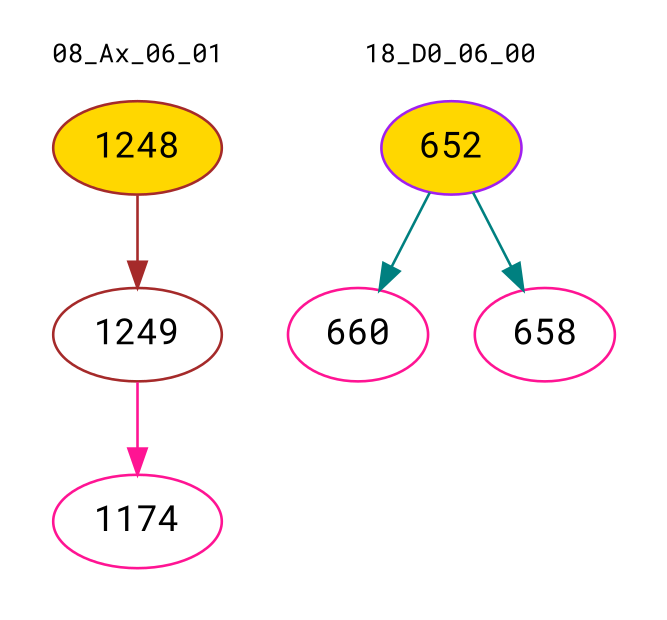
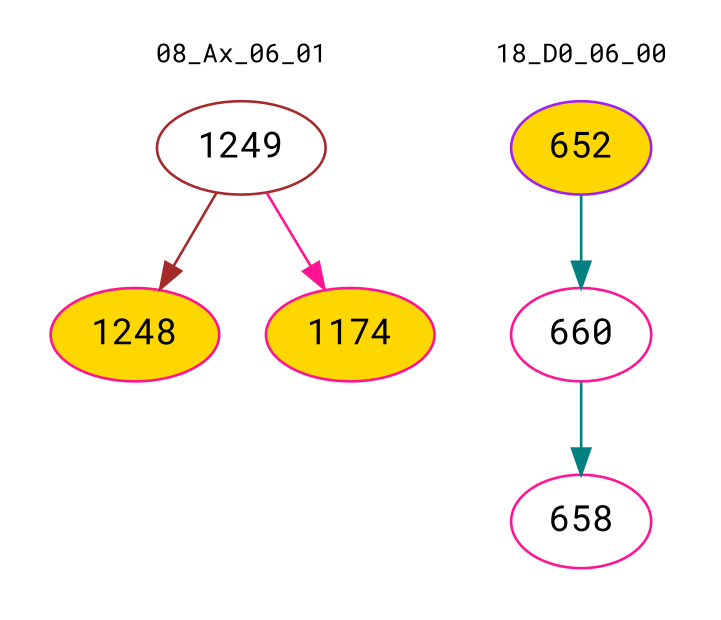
node "1248": color brown -> deeppink
edge "1248" -> "1249": reversed
edge "652" -> "658": now "660" -> "658"
node "1174": fillcolor white -> gold
